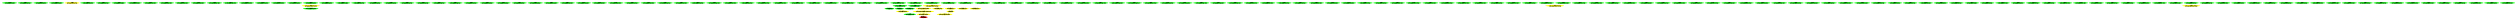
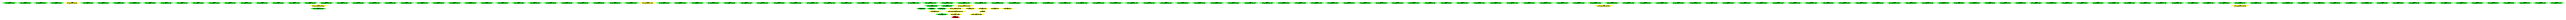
node "<spriteset> open_car_pony_gen_5C_ss_loading_6_flipped": added
node "<spriteset> open_car_pony_gen_5C_ss_loading_1_unflipped": fillcolor green -> yellow
node "<spriteset> open_car_pony_gen_5C_ss_loading_9_unflipped": added
node "<spriteset> open_car_pony_gen_5C_ss_loading_15_unflipped": added
